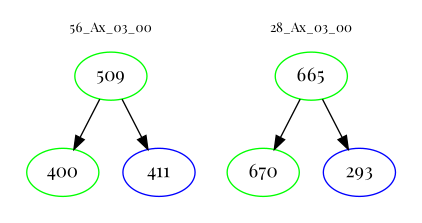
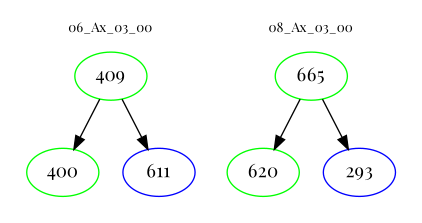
cluster "56_Ax_03_00": label "56_Ax_03_00" -> "06_Ax_03_00"
cluster "28_Ax_03_00": label "28_Ax_03_00" -> "08_Ax_03_00"
node "509": label "509" -> "409"
node "411": label "411" -> "611"
node "670": label "670" -> "620"
